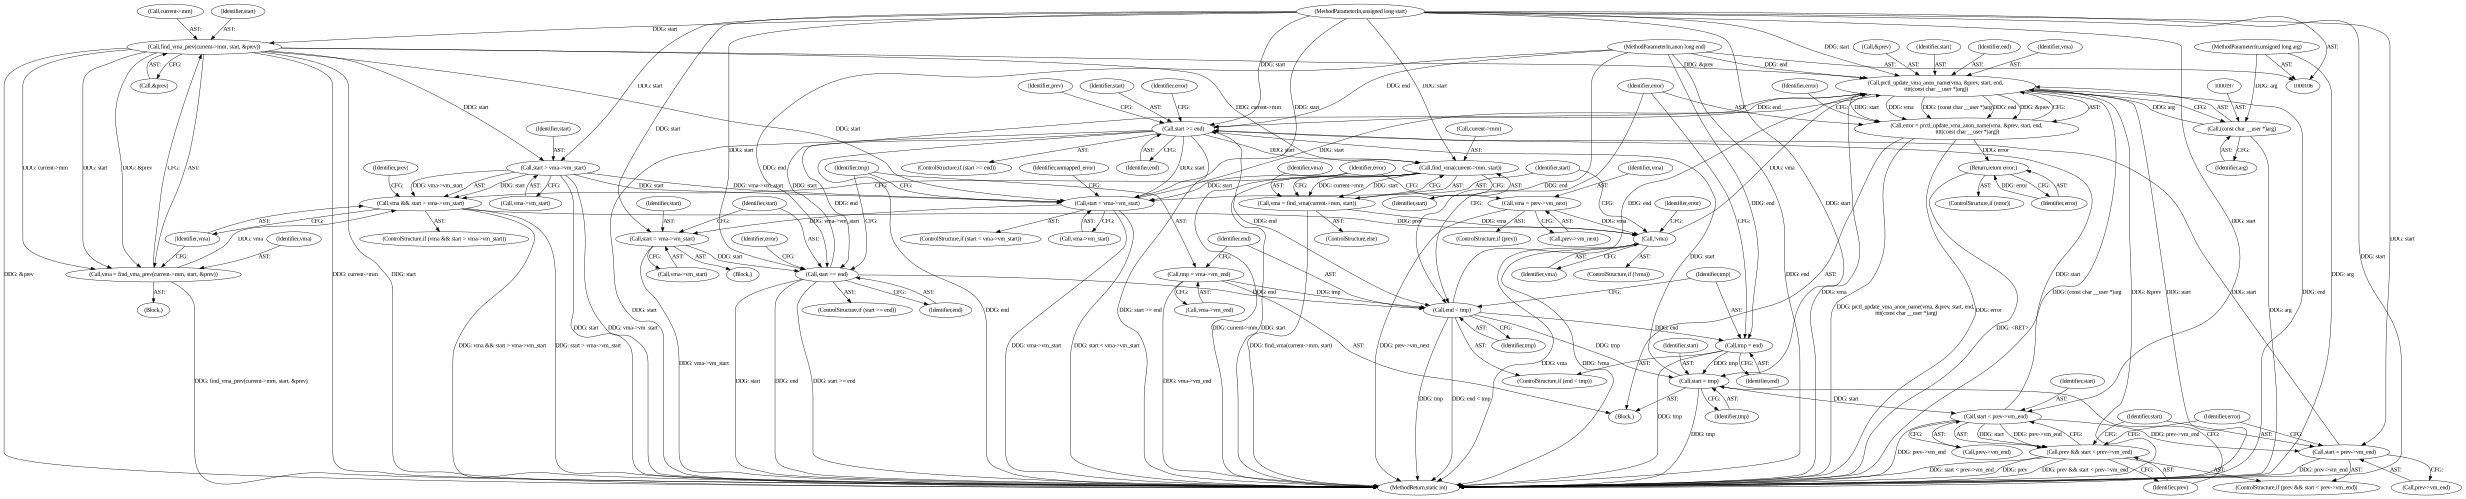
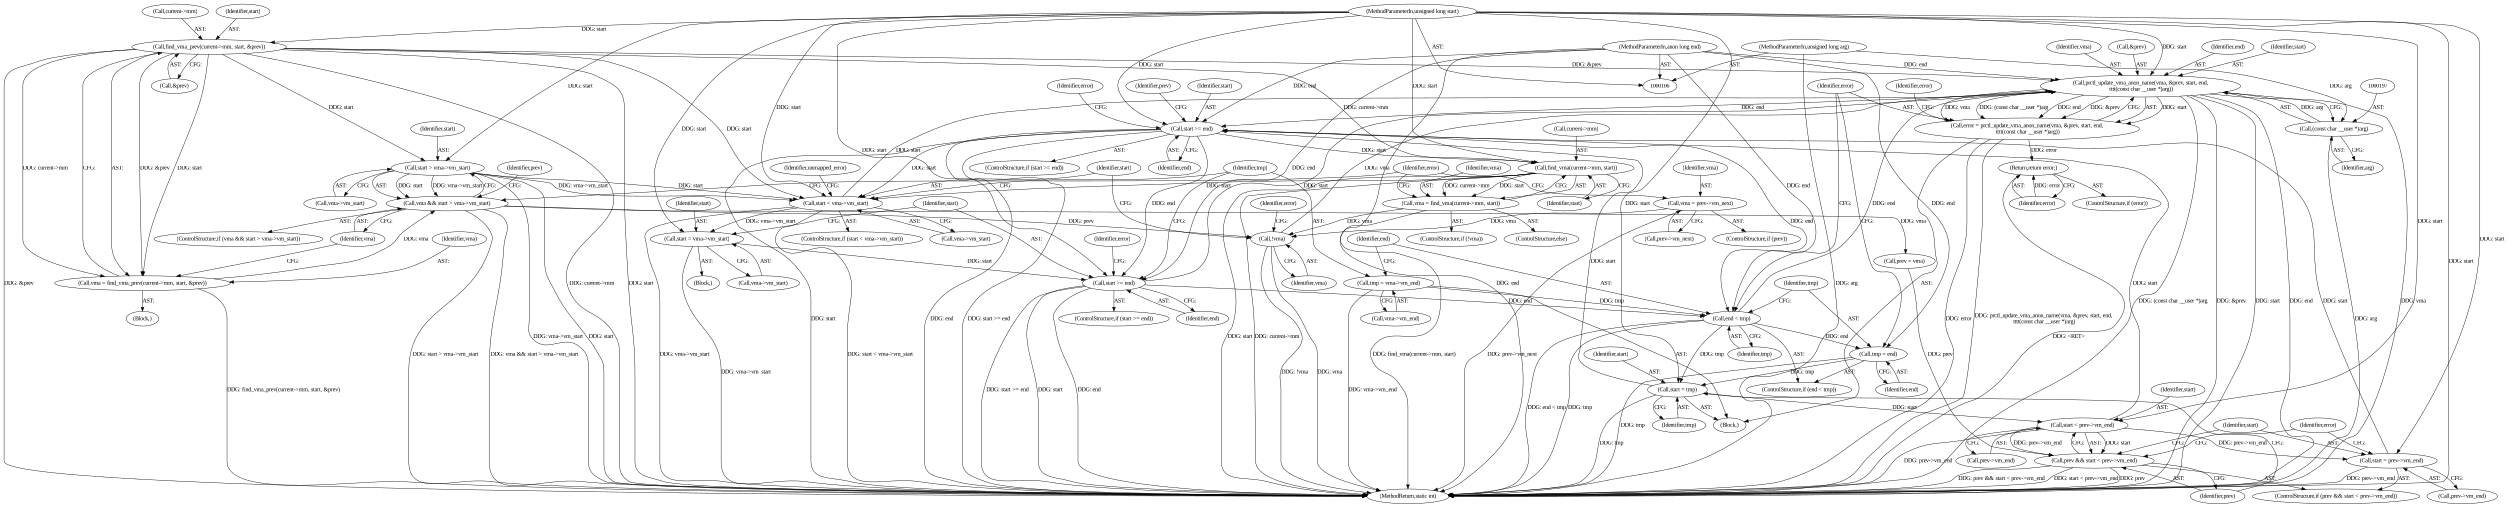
edge "(Call,vma && start > vma->vm_start)" -> "(Call,start > vma->vm_start)": added, label "CFG:"
edge "(Call,!vma)" -> "(ControlStructure,if (!vma))": now "(Call,vma = find_vma(current->mm, start))" -> "(ControlStructure,if (!vma))"
node "(Call,prev = vma)": added
